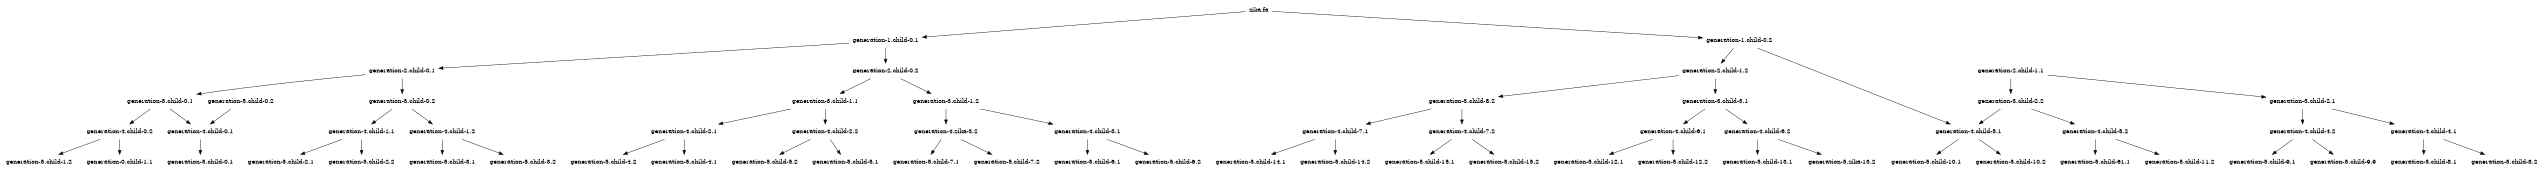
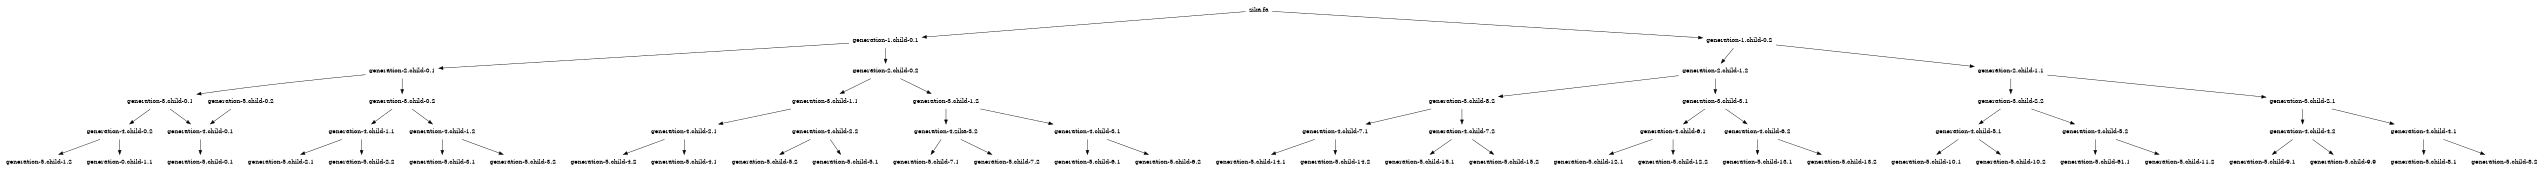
edge "generation-1.child-0.2" -> "generation-4.child-5.1": now "generation-1.child-0.2" -> "generation-2.child-1.1"
edge "generation-3.child-1.1" -> "generation-4.child-2.2": removed
node "generation-5.zika-13.2": label "generation-5.zika-13.2" -> "generation-5.child-13.2"
